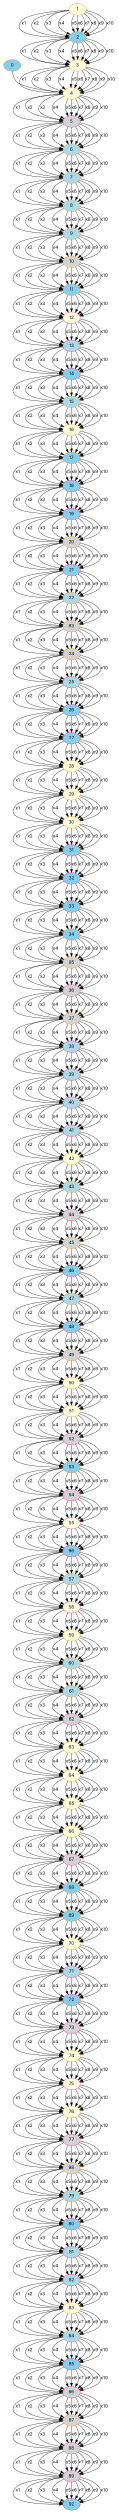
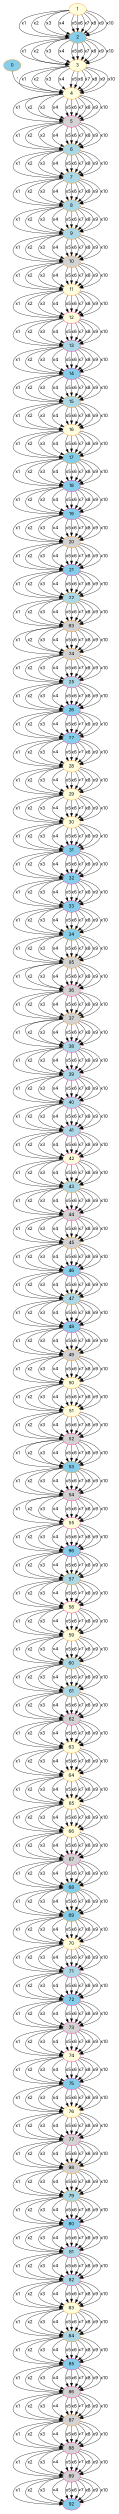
node "11": fillcolor skyblue -> lightyellow
node "42": color darkorange -> deeppink
node "74": color darkorange -> deeppink
node "75": fillcolor lightyellow -> skyblue
